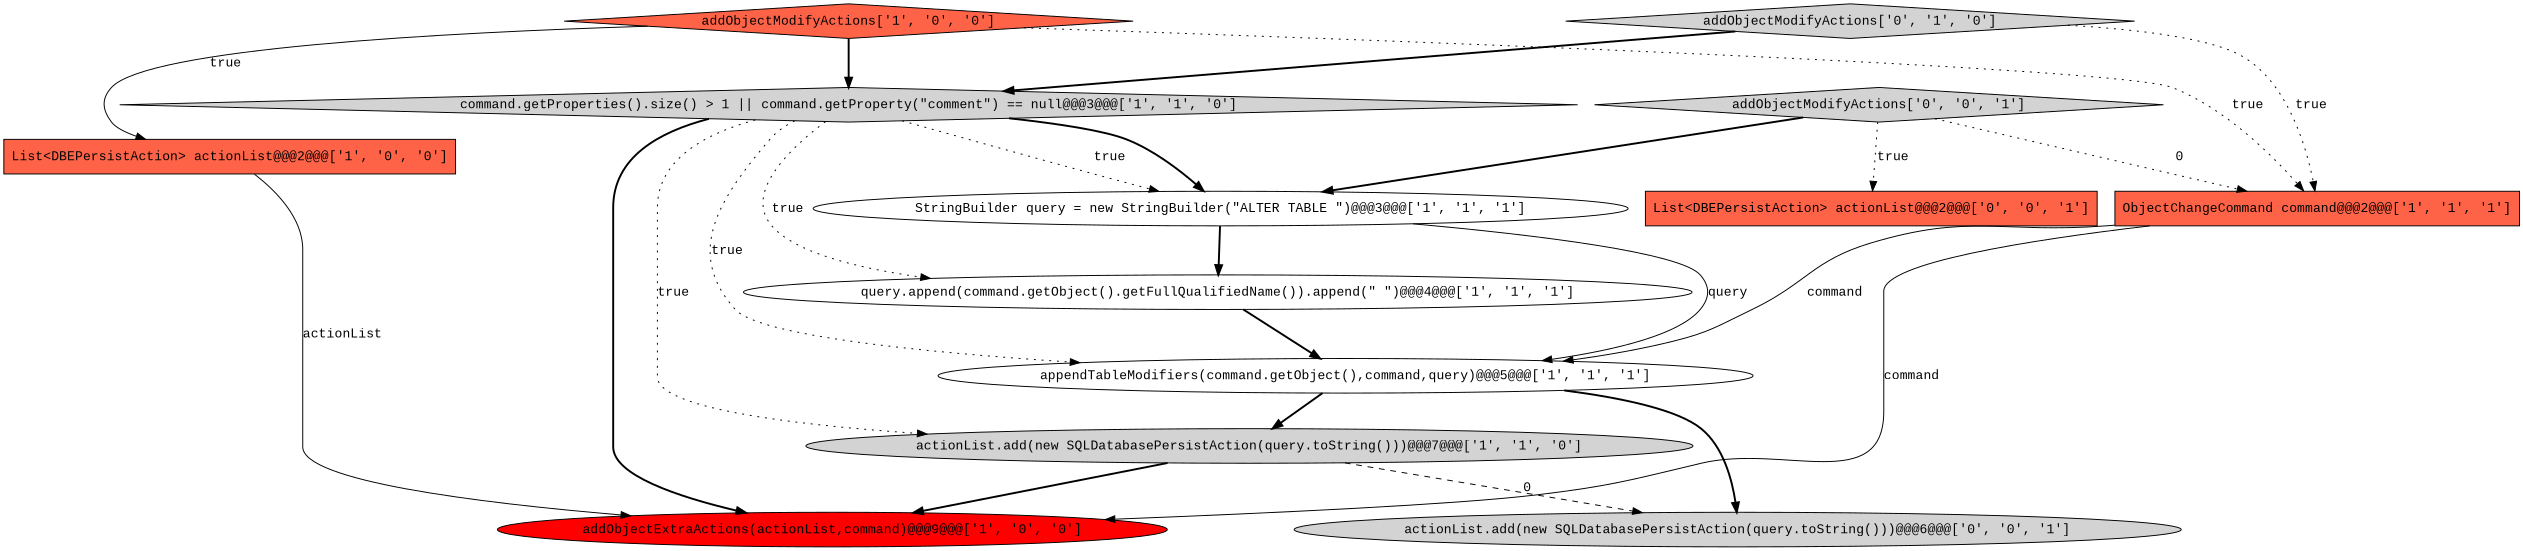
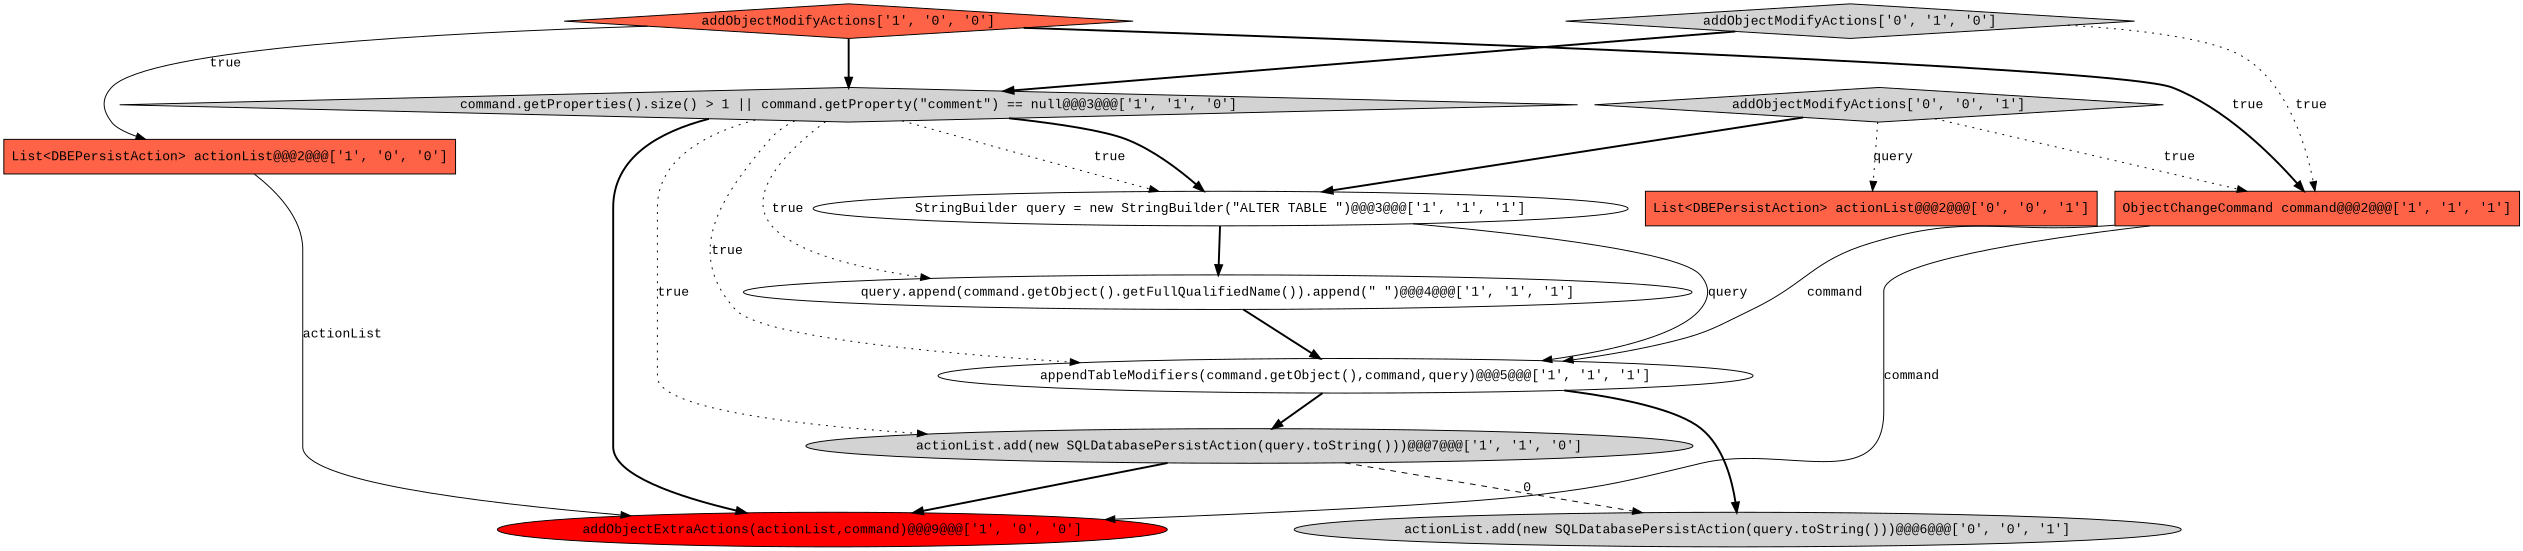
edge "addObjectModifyActions['1', '0', '0']" -> "ObjectChangeCommand command@@@2@@@['1', '1', '1']": style dotted -> bold
edge "addObjectModifyActions['0', '0', '1']" -> "List<DBEPersistAction> actionList@@@2@@@['0', '0', '1']": label "true" -> "query"
edge "addObjectModifyActions['0', '0', '1']" -> "ObjectChangeCommand command@@@2@@@['1', '1', '1']": label "0" -> "true"
